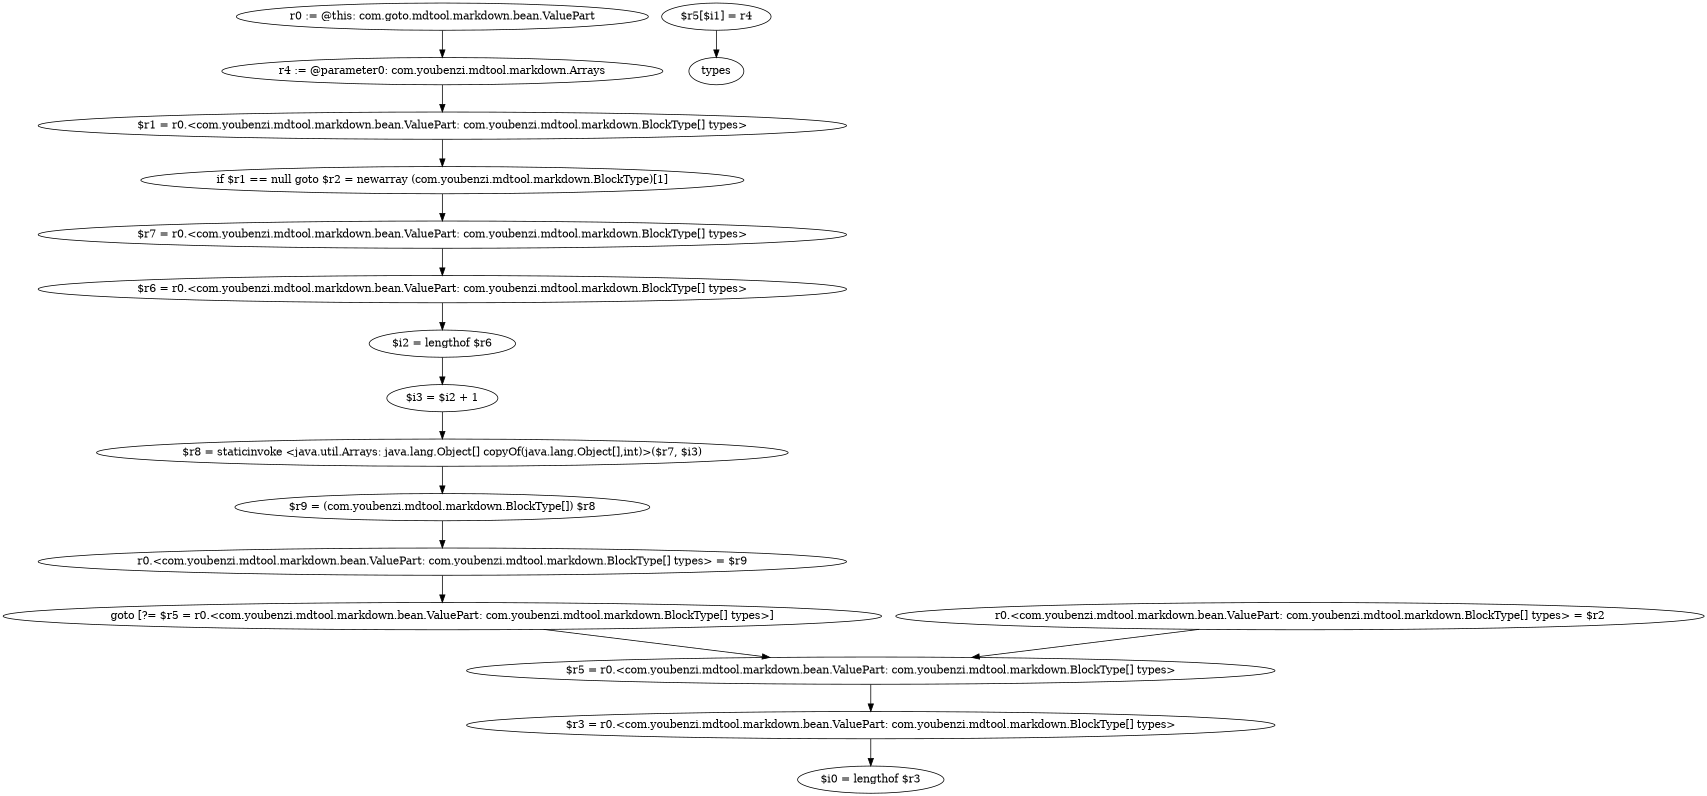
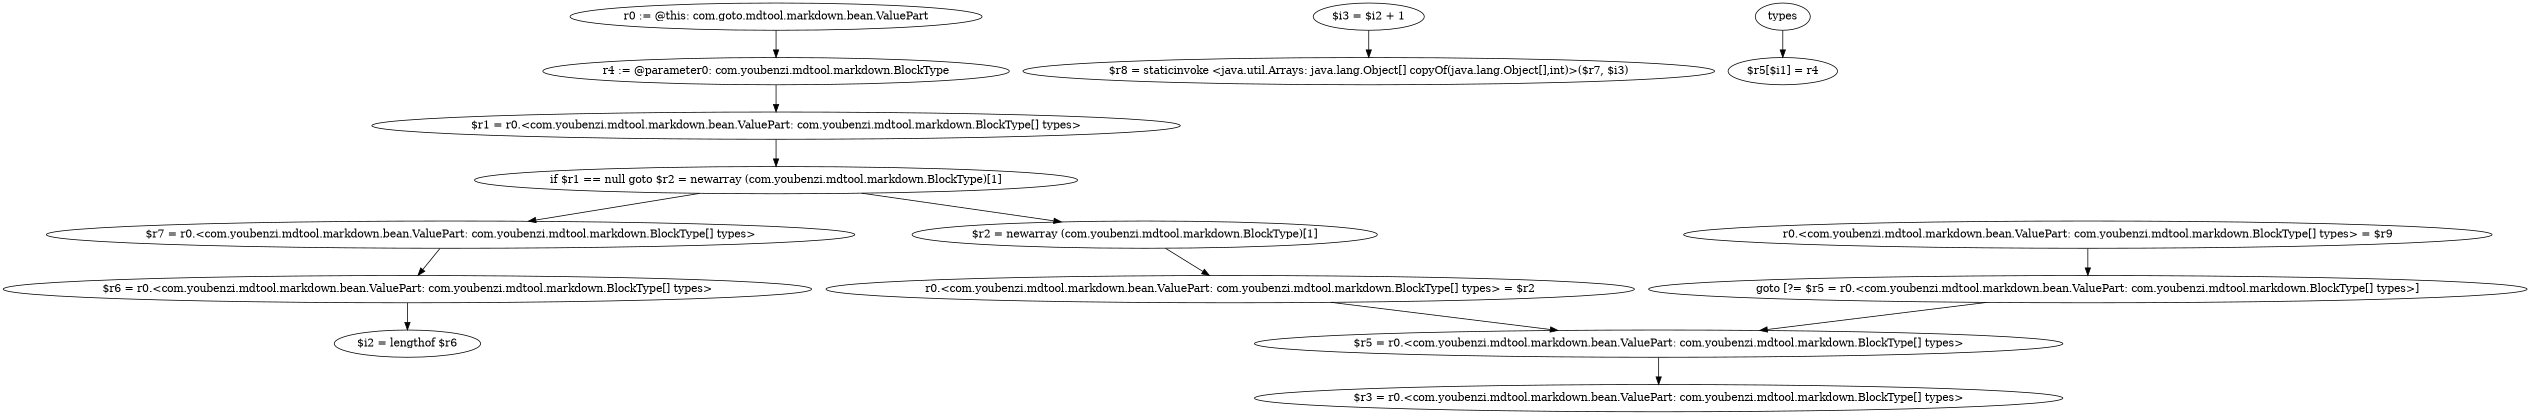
edge "$r5[$i1] = r4" -> "types": reversed
node "r4 := @parameter0: com.youbenzi.mdtool.markdown.Arrays": label "r4 := @parameter0: com.youbenzi.mdtool.markdown.Arrays" -> "r4 := @parameter0: com.youbenzi.mdtool.markdown.BlockType"
node "$r2 = newarray (com.youbenzi.mdtool.markdown.BlockType)[1]": added
edge "$i2 = lengthof $r6" -> "$i3 = $i2 + 1": removed
node "$r9 = (com.youbenzi.mdtool.markdown.BlockType[]) $r8": removed
node "$i0 = lengthof $r3": removed
